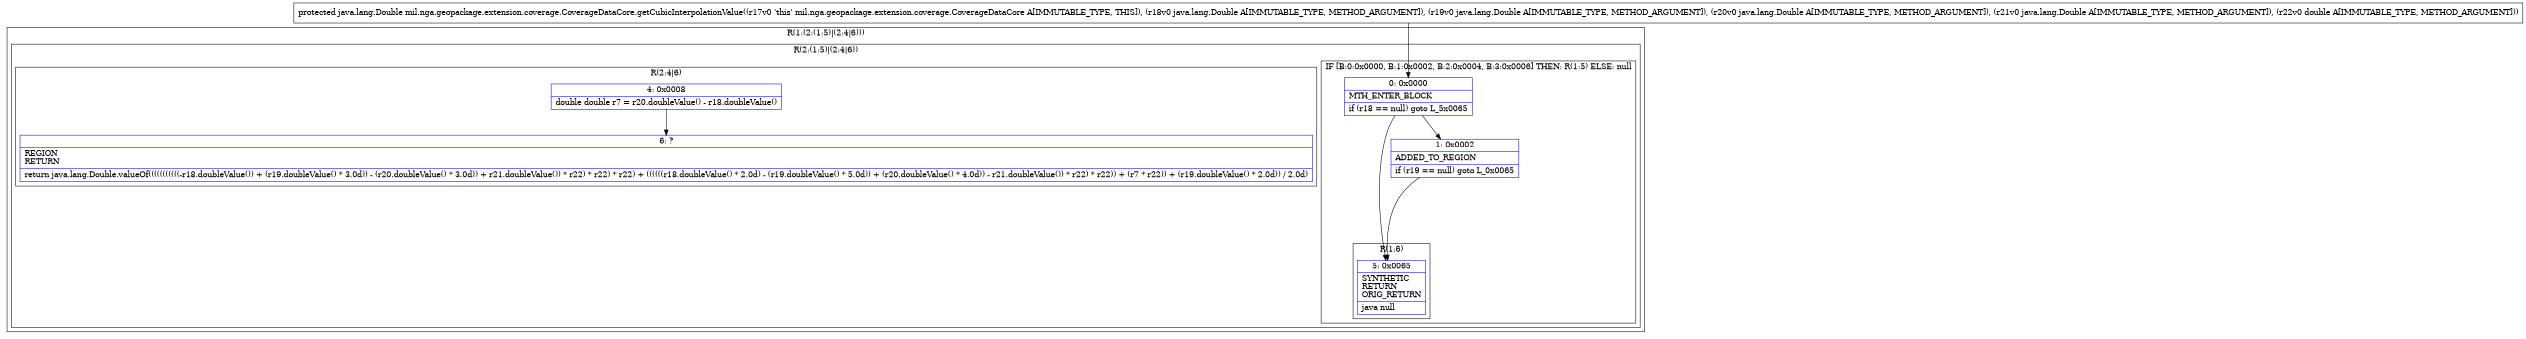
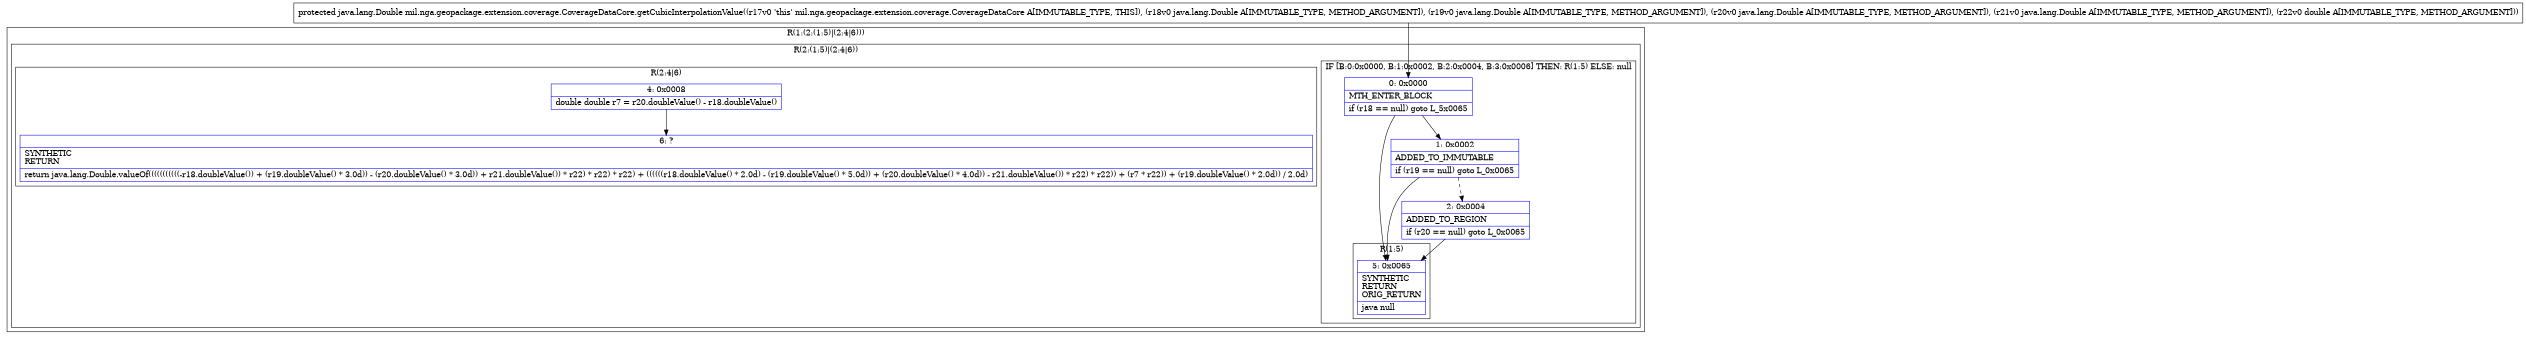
node "6: ?": text "REGION" -> "SYNTHETIC"
node "1: 0x0002": text "ADDED_TO_REGION" -> "ADDED_TO_IMMUTABLE"
node "2: 0x0004": added
cluster "R(1:6)": label "R(1:6)" -> "R(1:5)"
